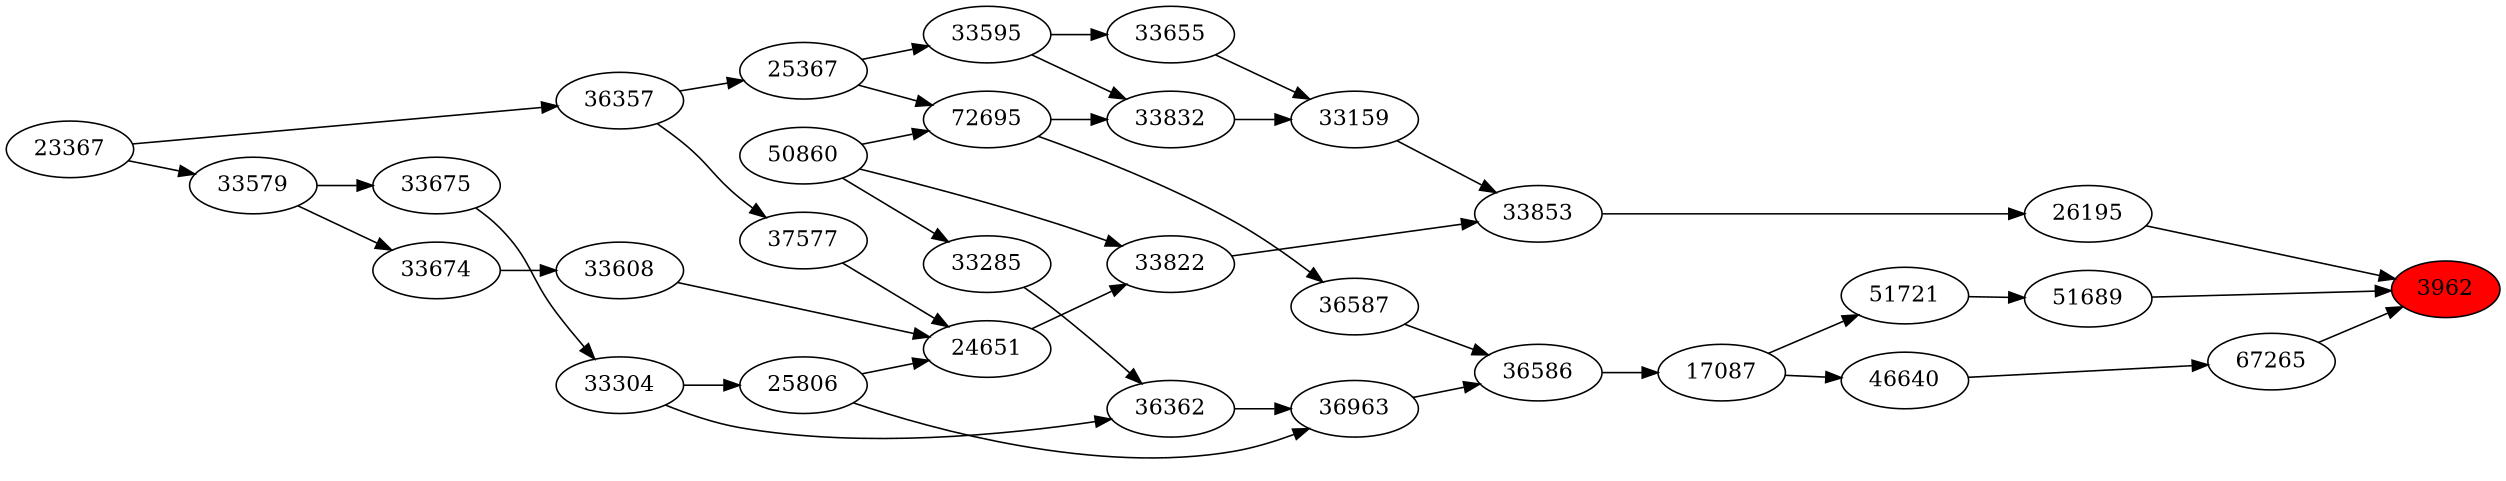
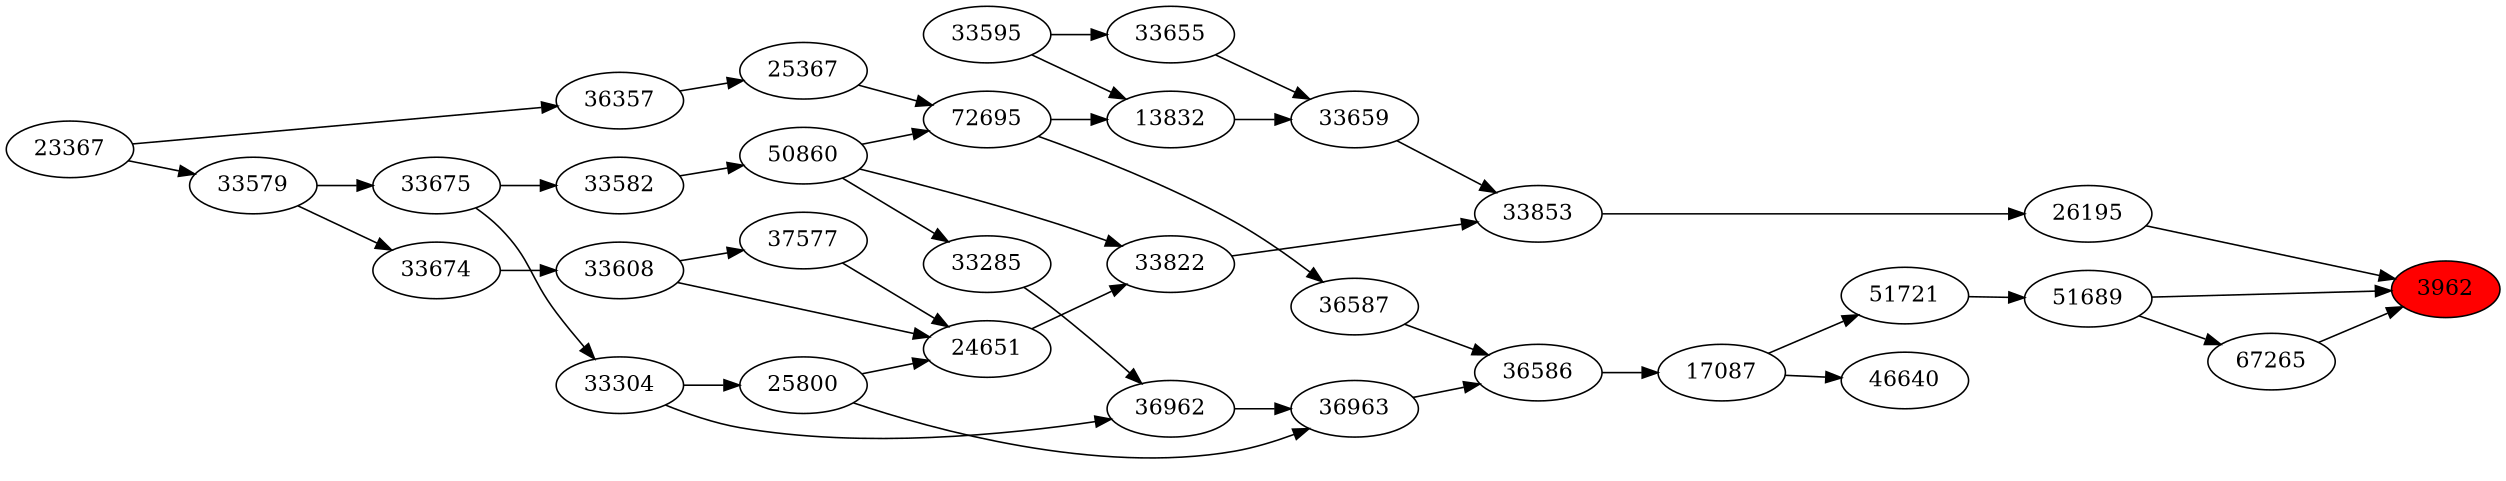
edge "25367" -> "33595": removed
node "33832": label "33832" -> "13832"
node "33159": label "33159" -> "33659"
edge "36357" -> "37577": now "33608" -> "37577"
node "33582": added
edge "46640" -> "67265": now "51689" -> "67265"
node "25806": label "25806" -> "25800"
node "36362": label "36362" -> "36962"
